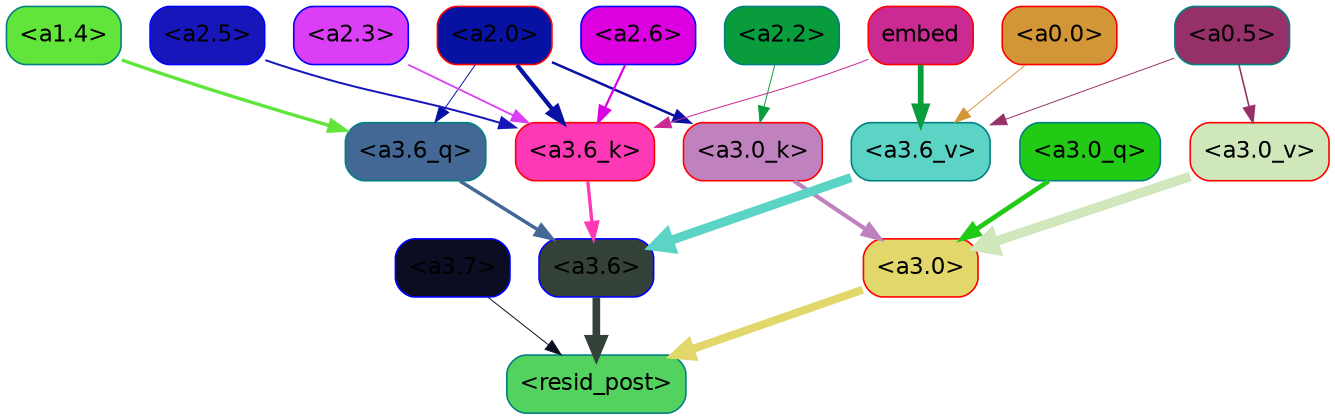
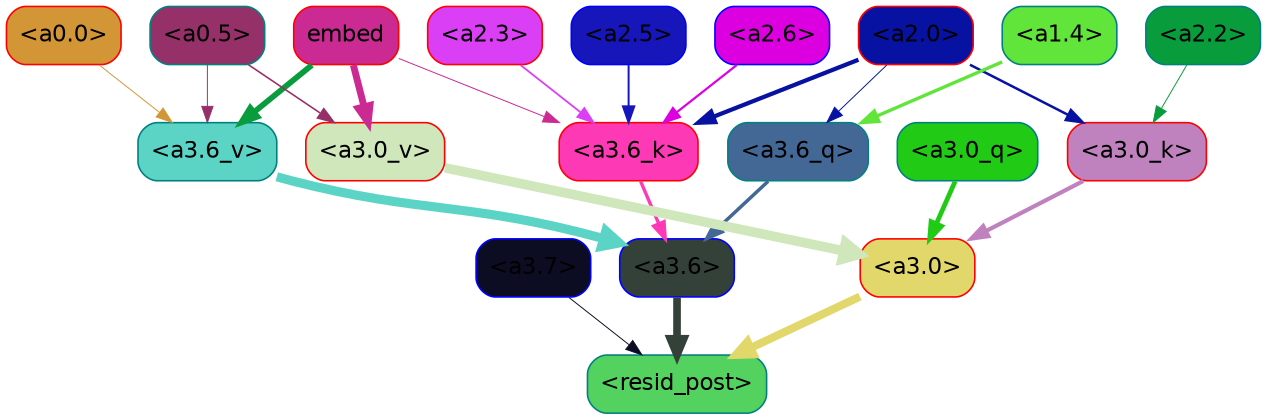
node "<a2.3>": color blue -> red
edge "embed" -> "<a3.0_v>": added
